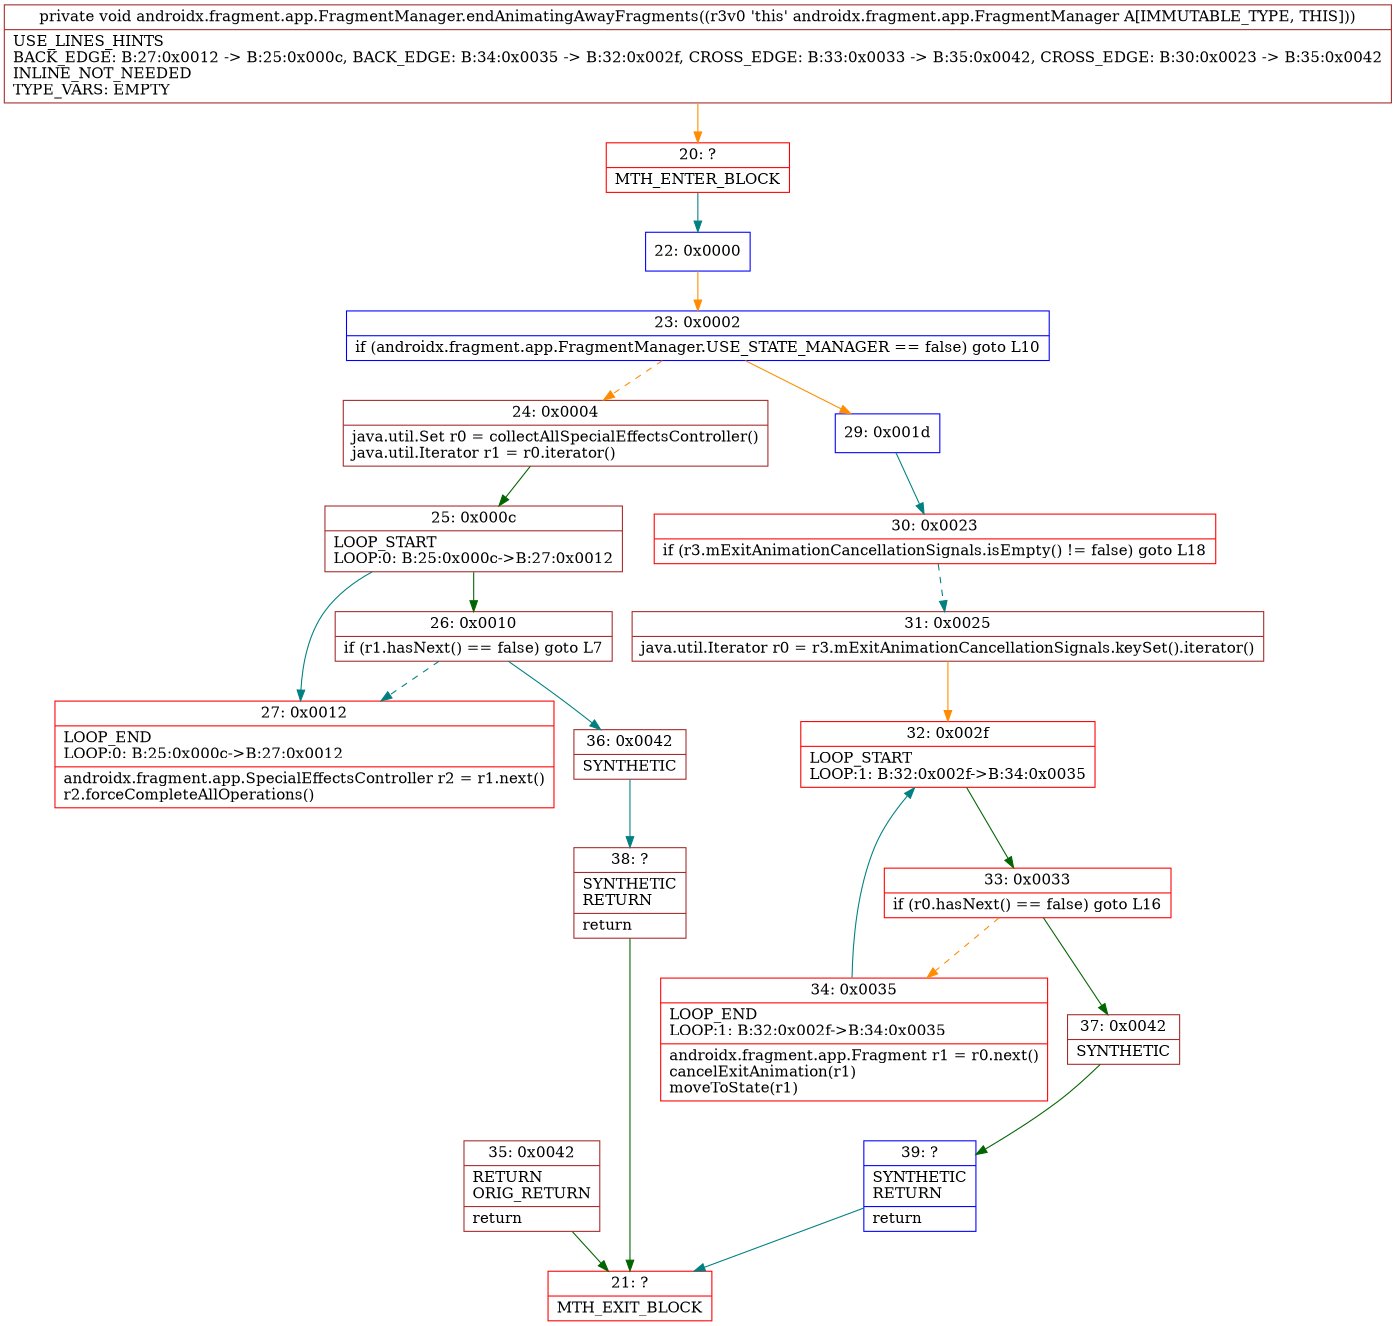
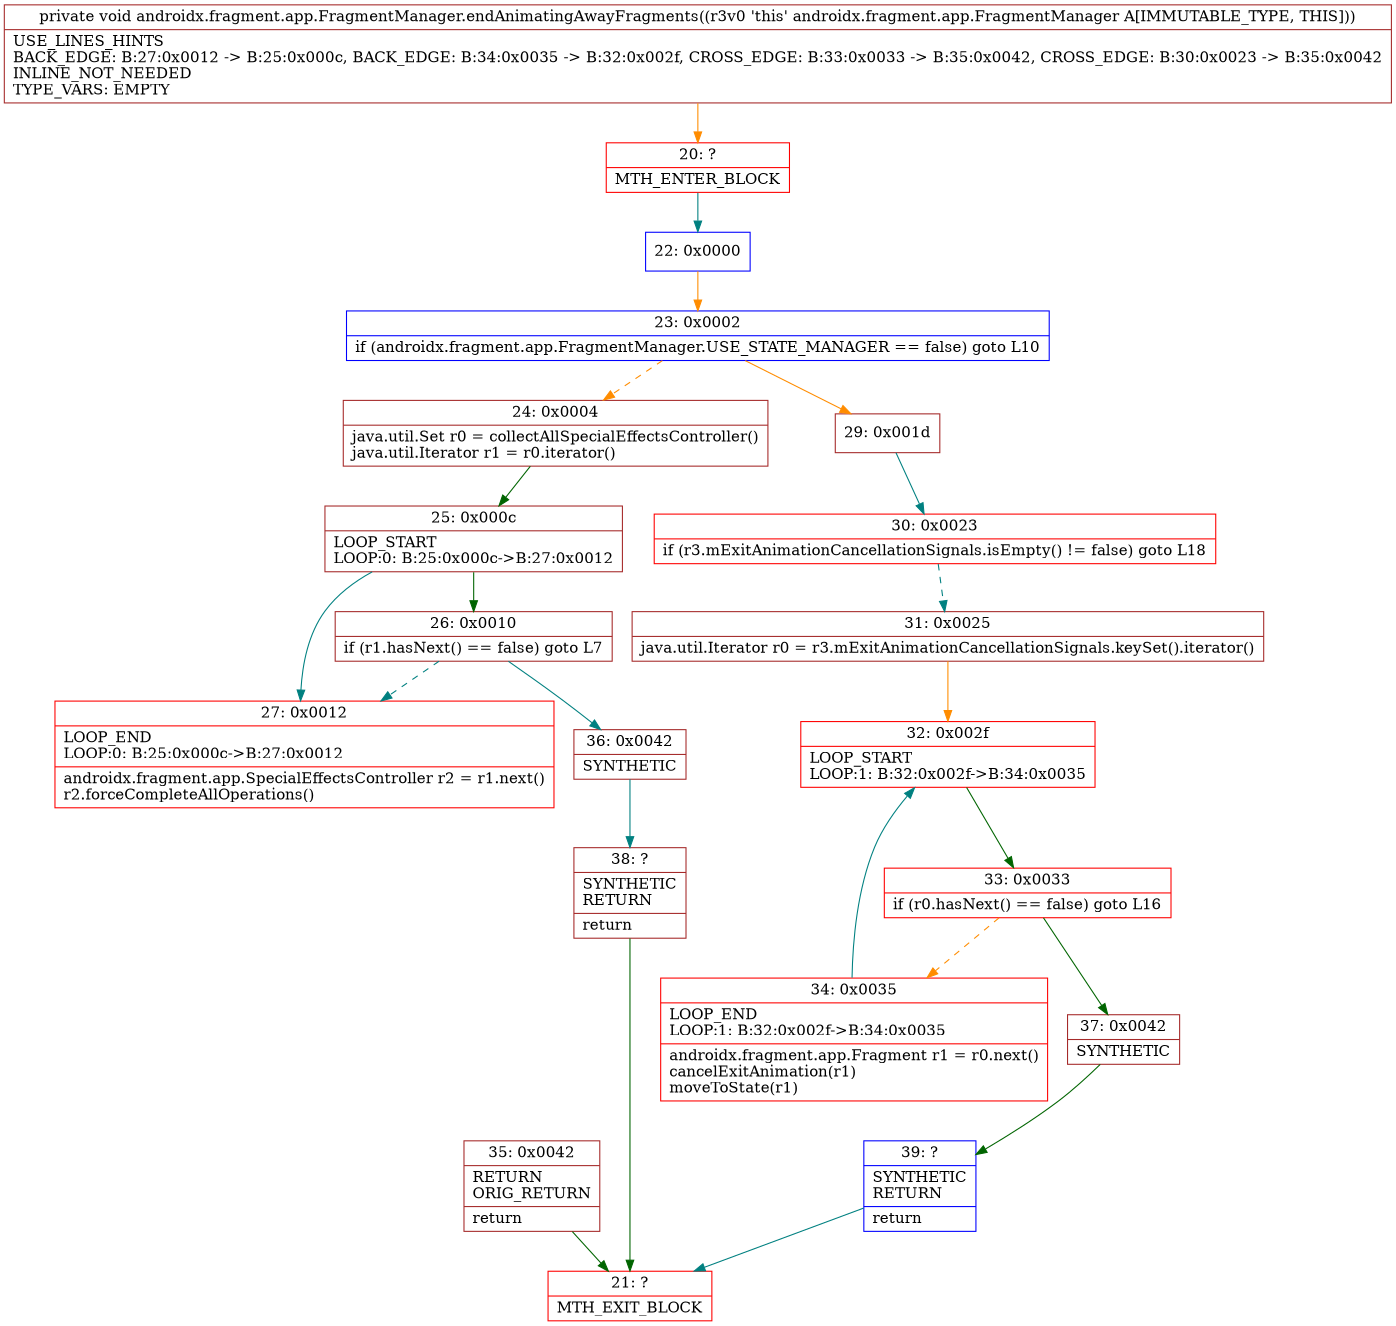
node "29: 0x001d": color blue -> brown
